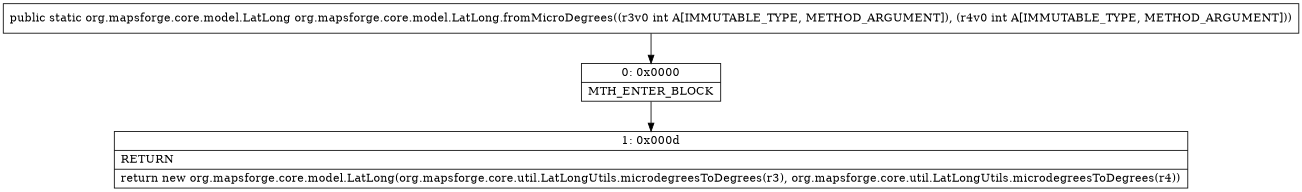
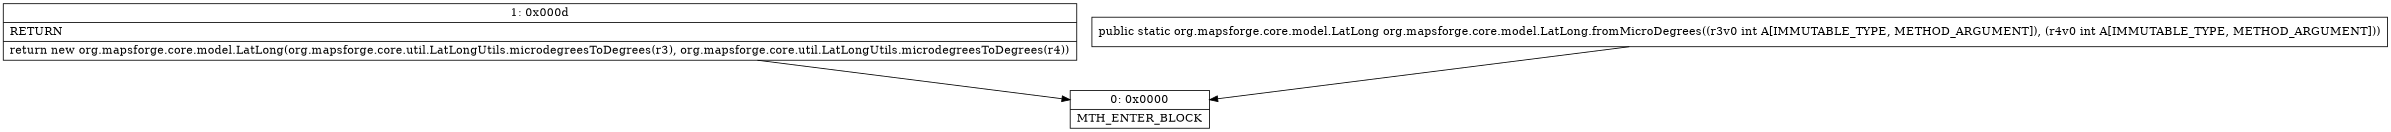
edge "0: 0x0000" -> "1: 0x000d": reversed
